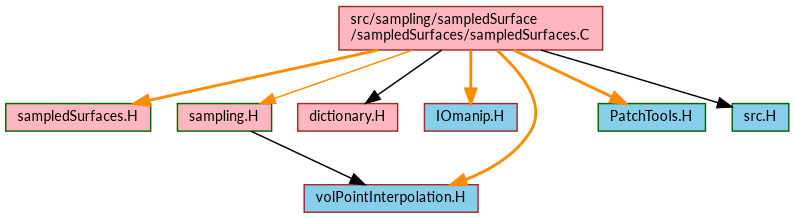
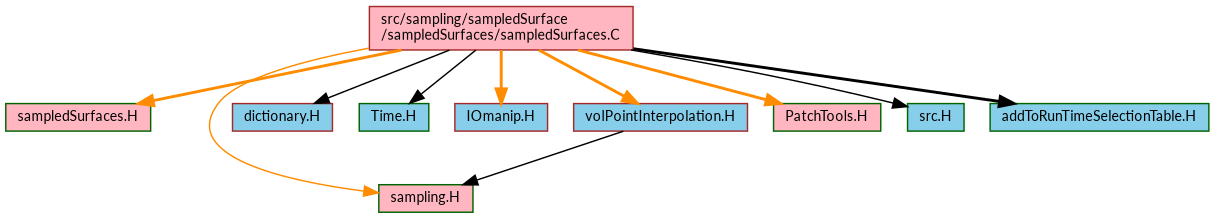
node "dictionary.H": fillcolor lightpink -> skyblue
node "Time.H": added
node "PatchTools.H": fillcolor skyblue -> lightpink
node "addToRunTimeSelectionTable.H": added
edge "sampling.H" -> "volPointInterpolation.H": reversed
